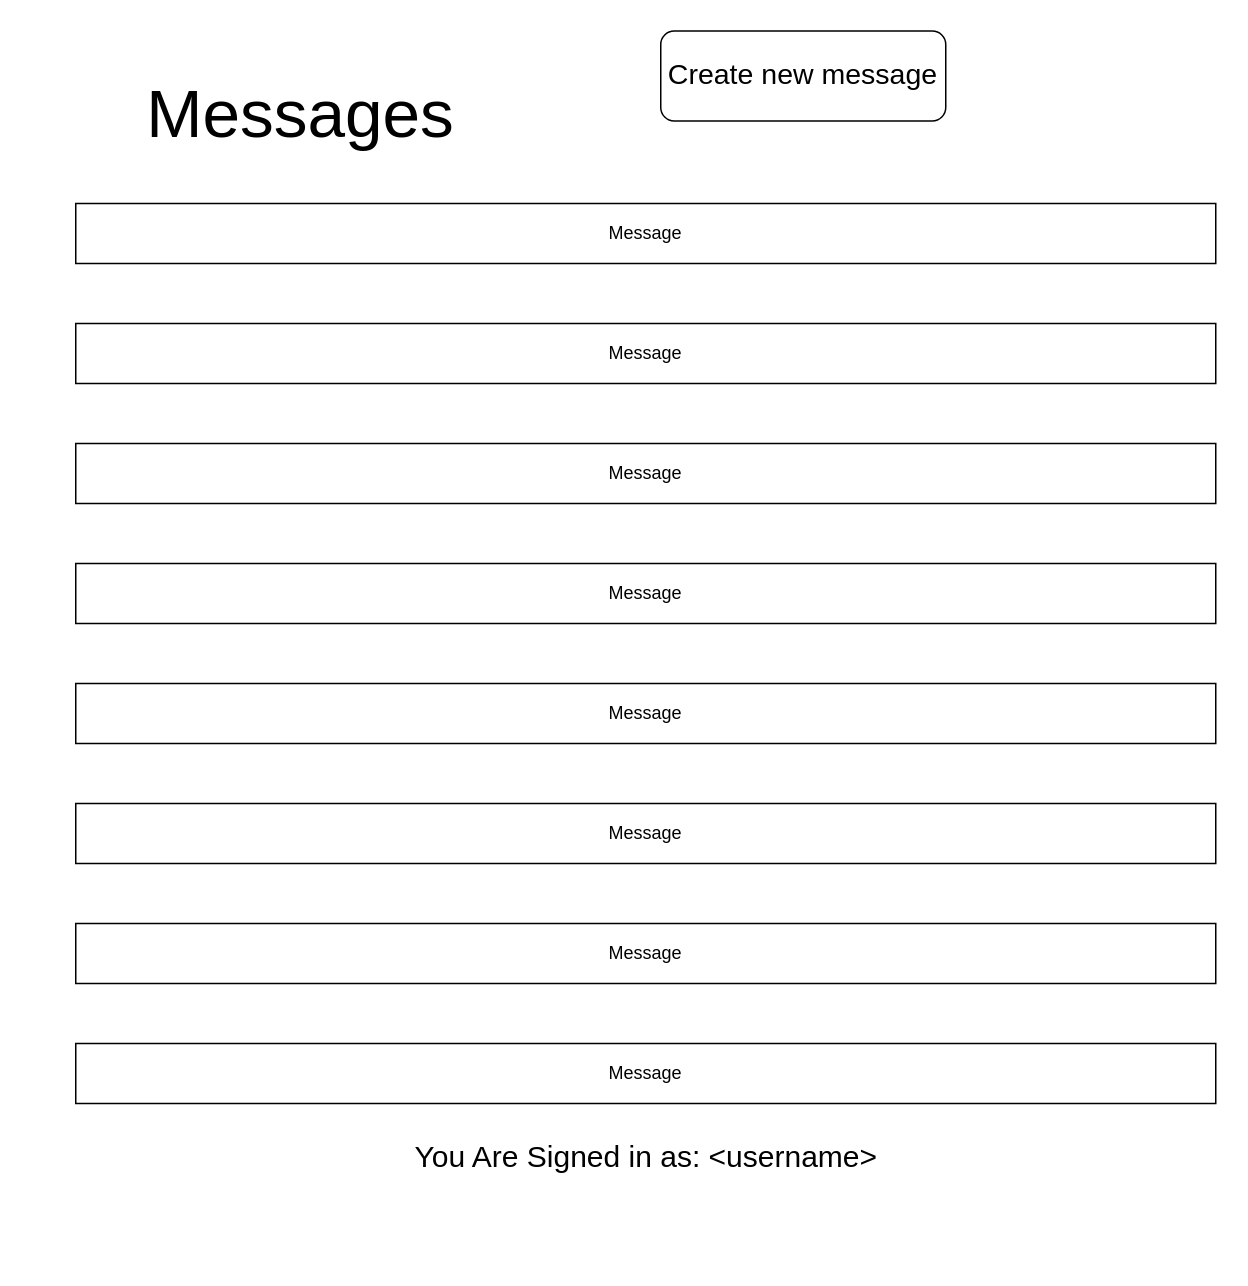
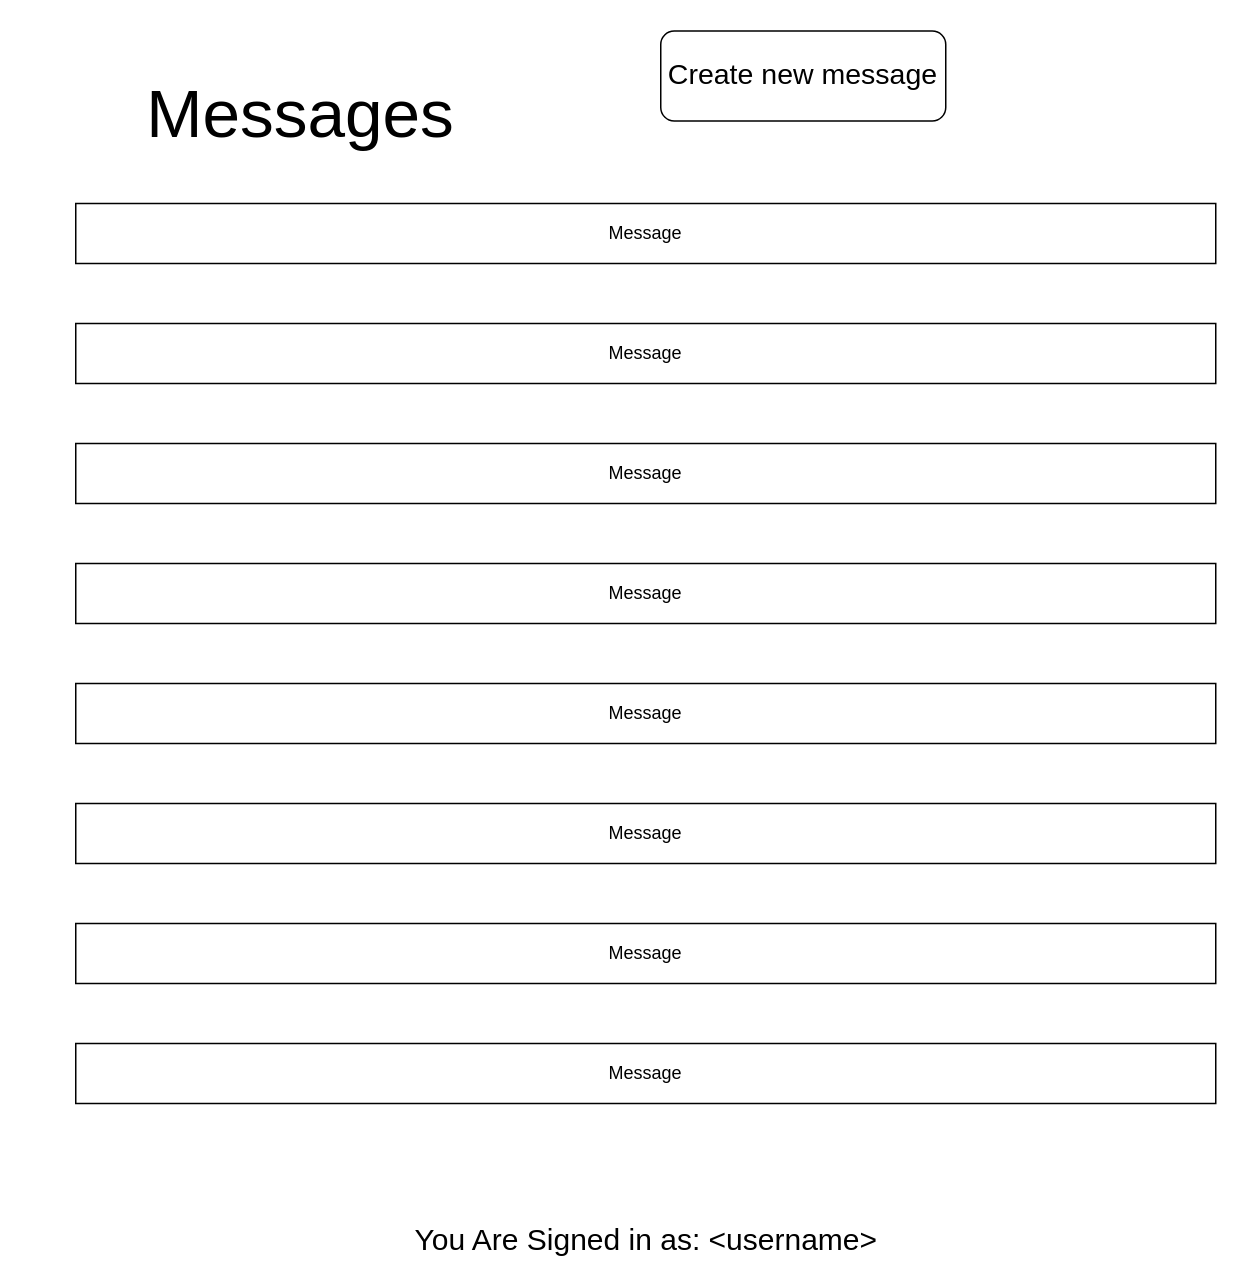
node "You Are Signed in as: <username>": moved (646, 1156) -> (646, 1238)
